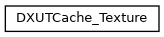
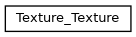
node "DXUTCache_Texture": label "DXUTCache_Texture" -> "Texture_Texture"
